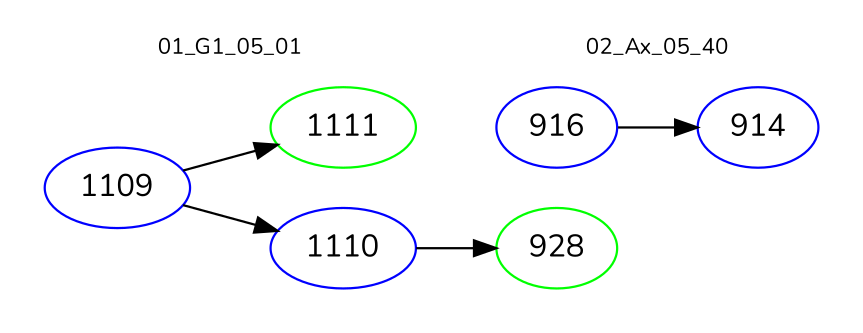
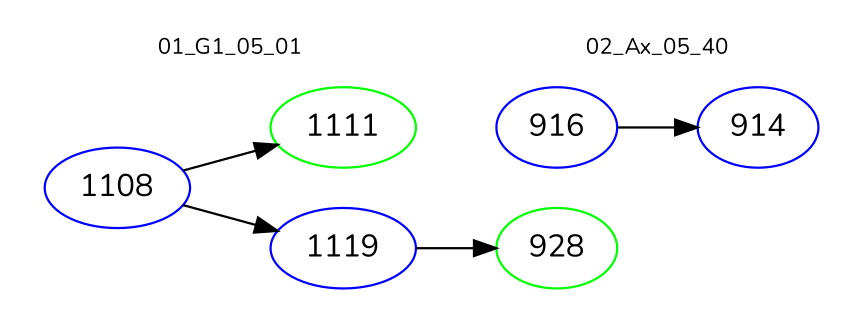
node "1109": label "1109" -> "1108"
node "1110": label "1110" -> "1119"
